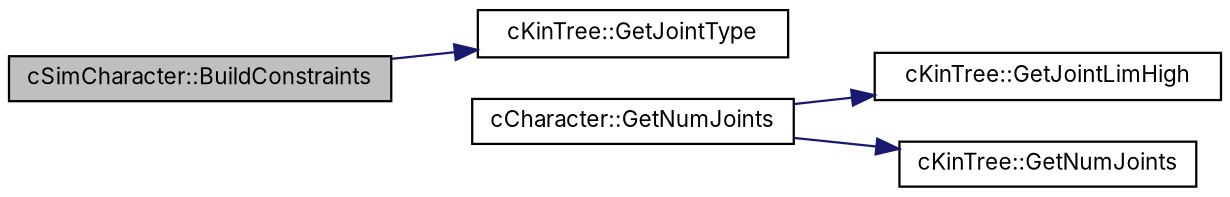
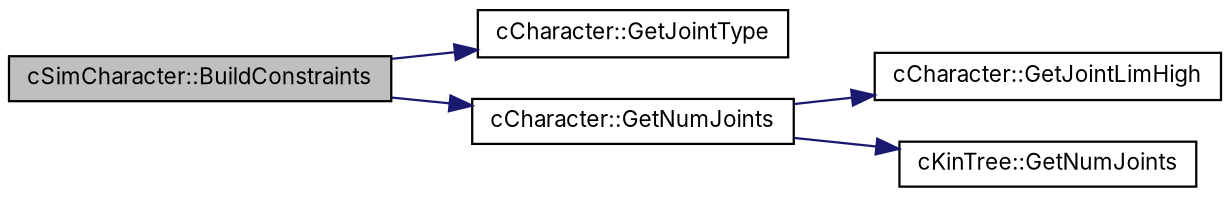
node "cKinTree::GetJointType": label "cKinTree::GetJointType" -> "cCharacter::GetJointType"
node "cKinTree::GetJointLimHigh": label "cKinTree::GetJointLimHigh" -> "cCharacter::GetJointLimHigh"
edge "cSimCharacter::BuildConstraints" -> "cCharacter::GetNumJoints": added
